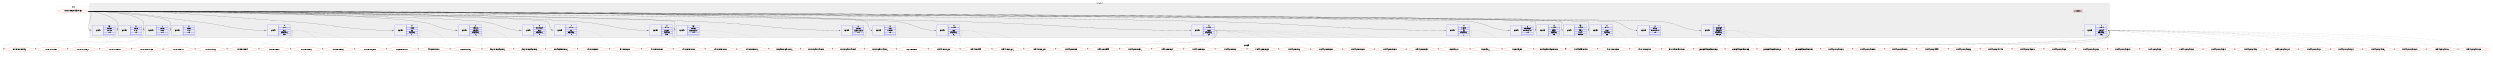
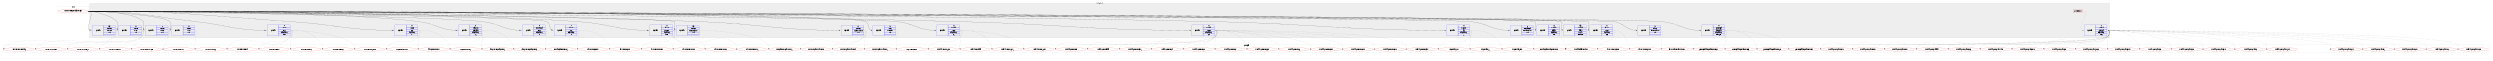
node "sys-devel/automake-1.14.1": removed
